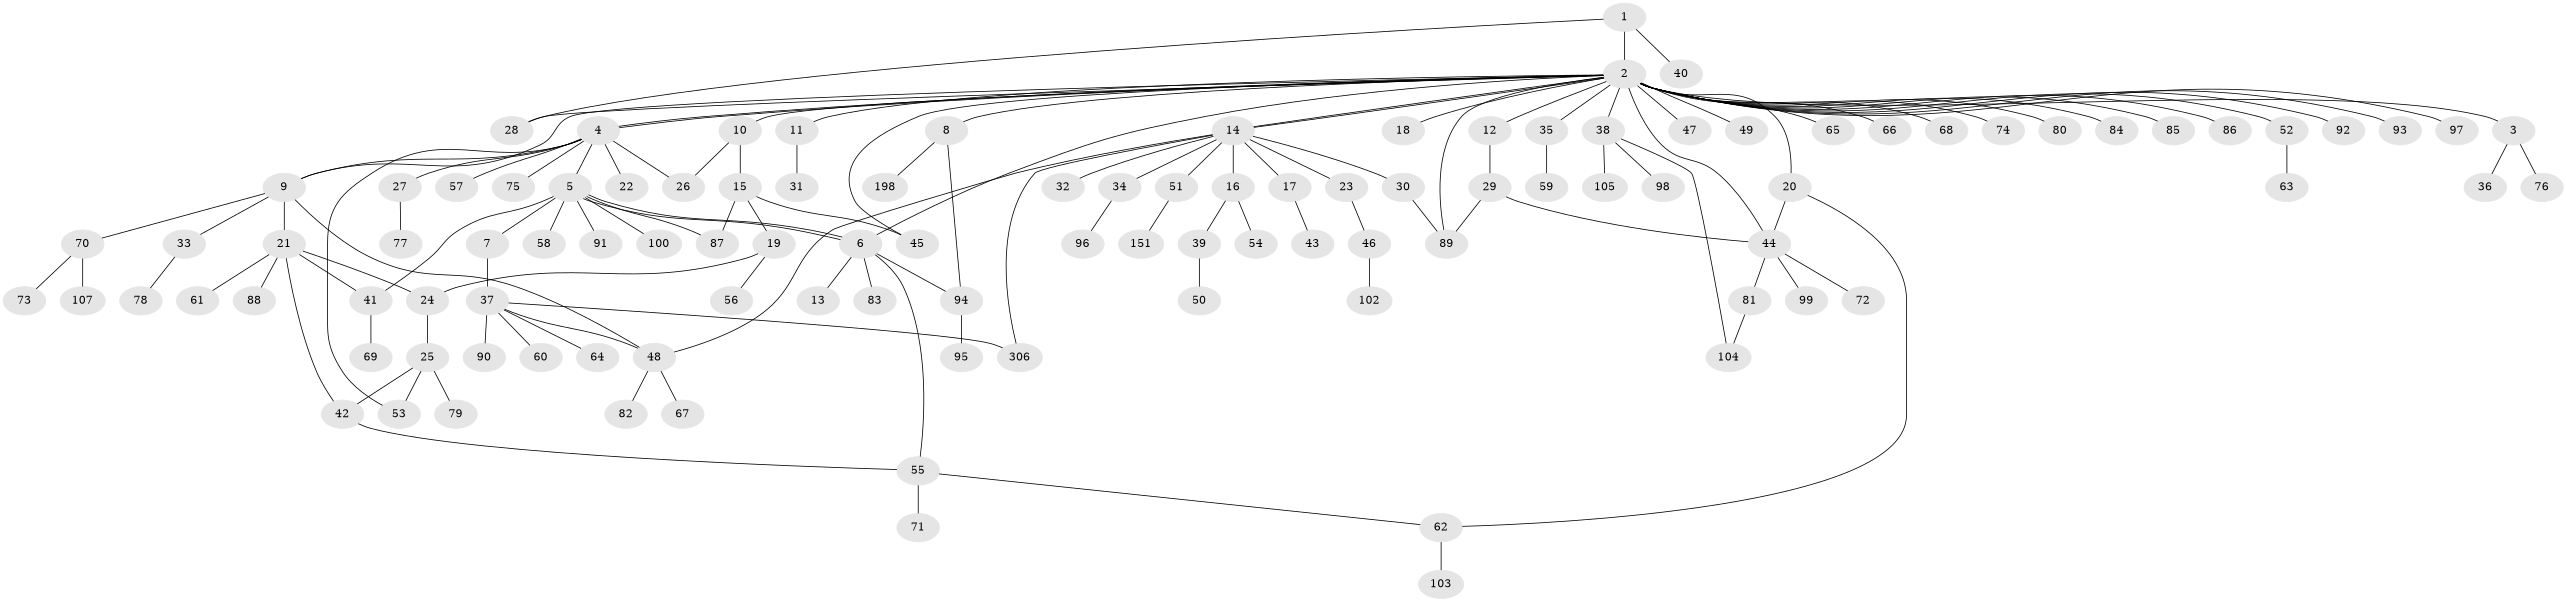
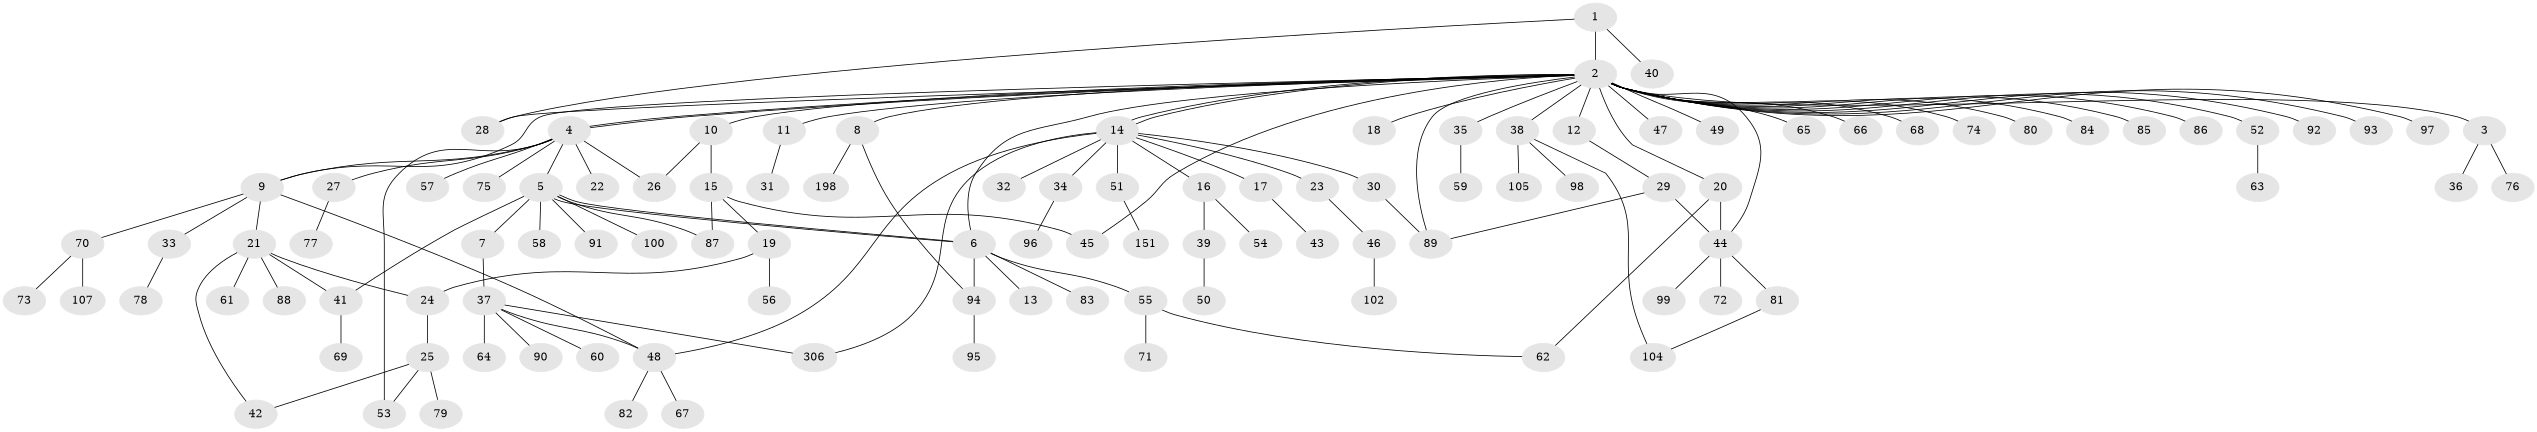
edge "42" -- "55": removed
node "103": removed
